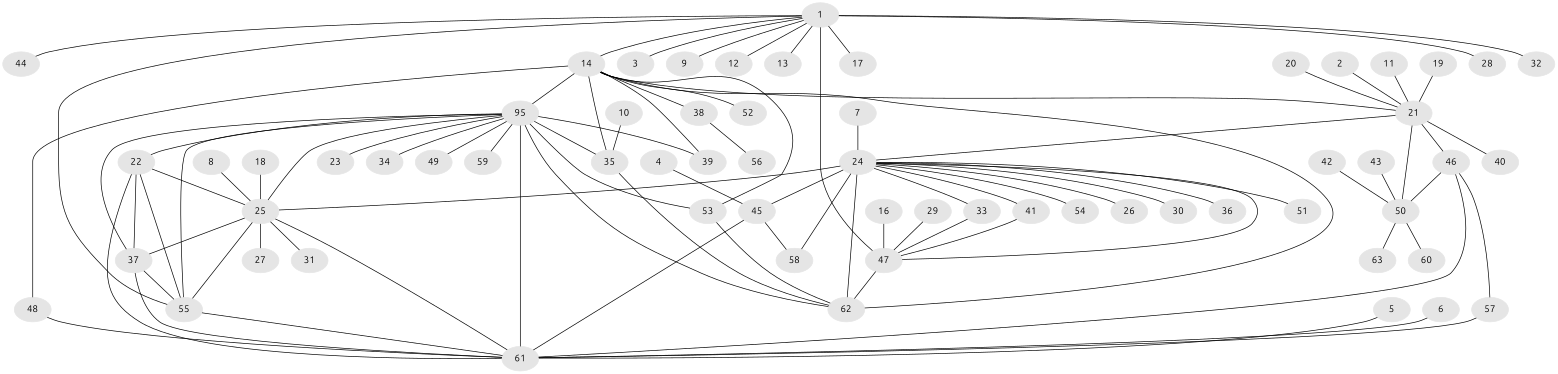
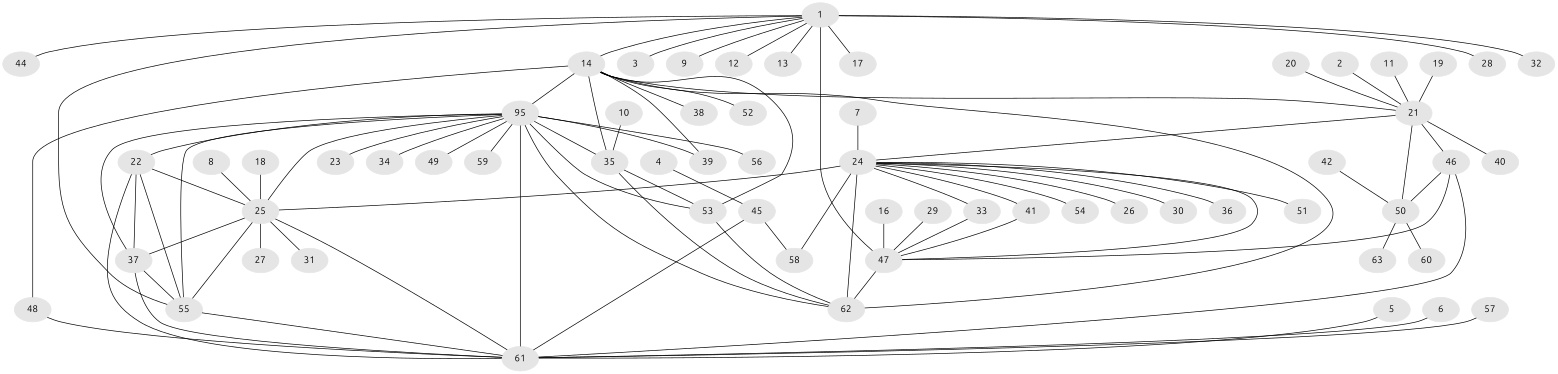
edge "38" -- "56": now "95" -- "56"
node "43": removed
edge "24" -- "45": removed
edge "35" -- "53": added
edge "46" -- "57": now "46" -- "47"
